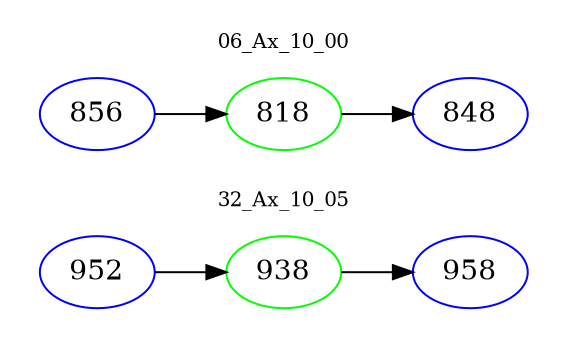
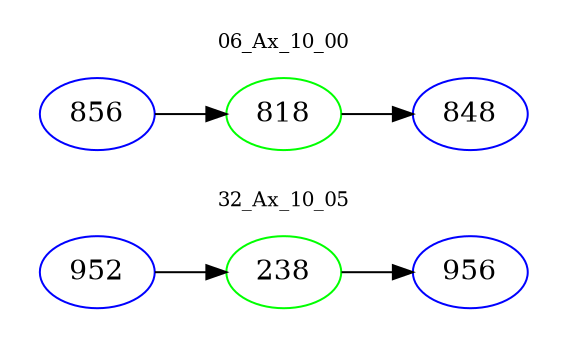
node "938": label "938" -> "238"
node "958": label "958" -> "956"
